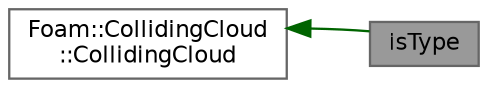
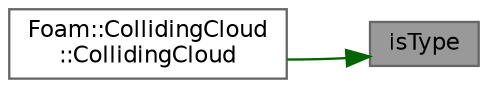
edge "isType" -> "Foam::CollidingCloud ::CollidingCloud": reversed
